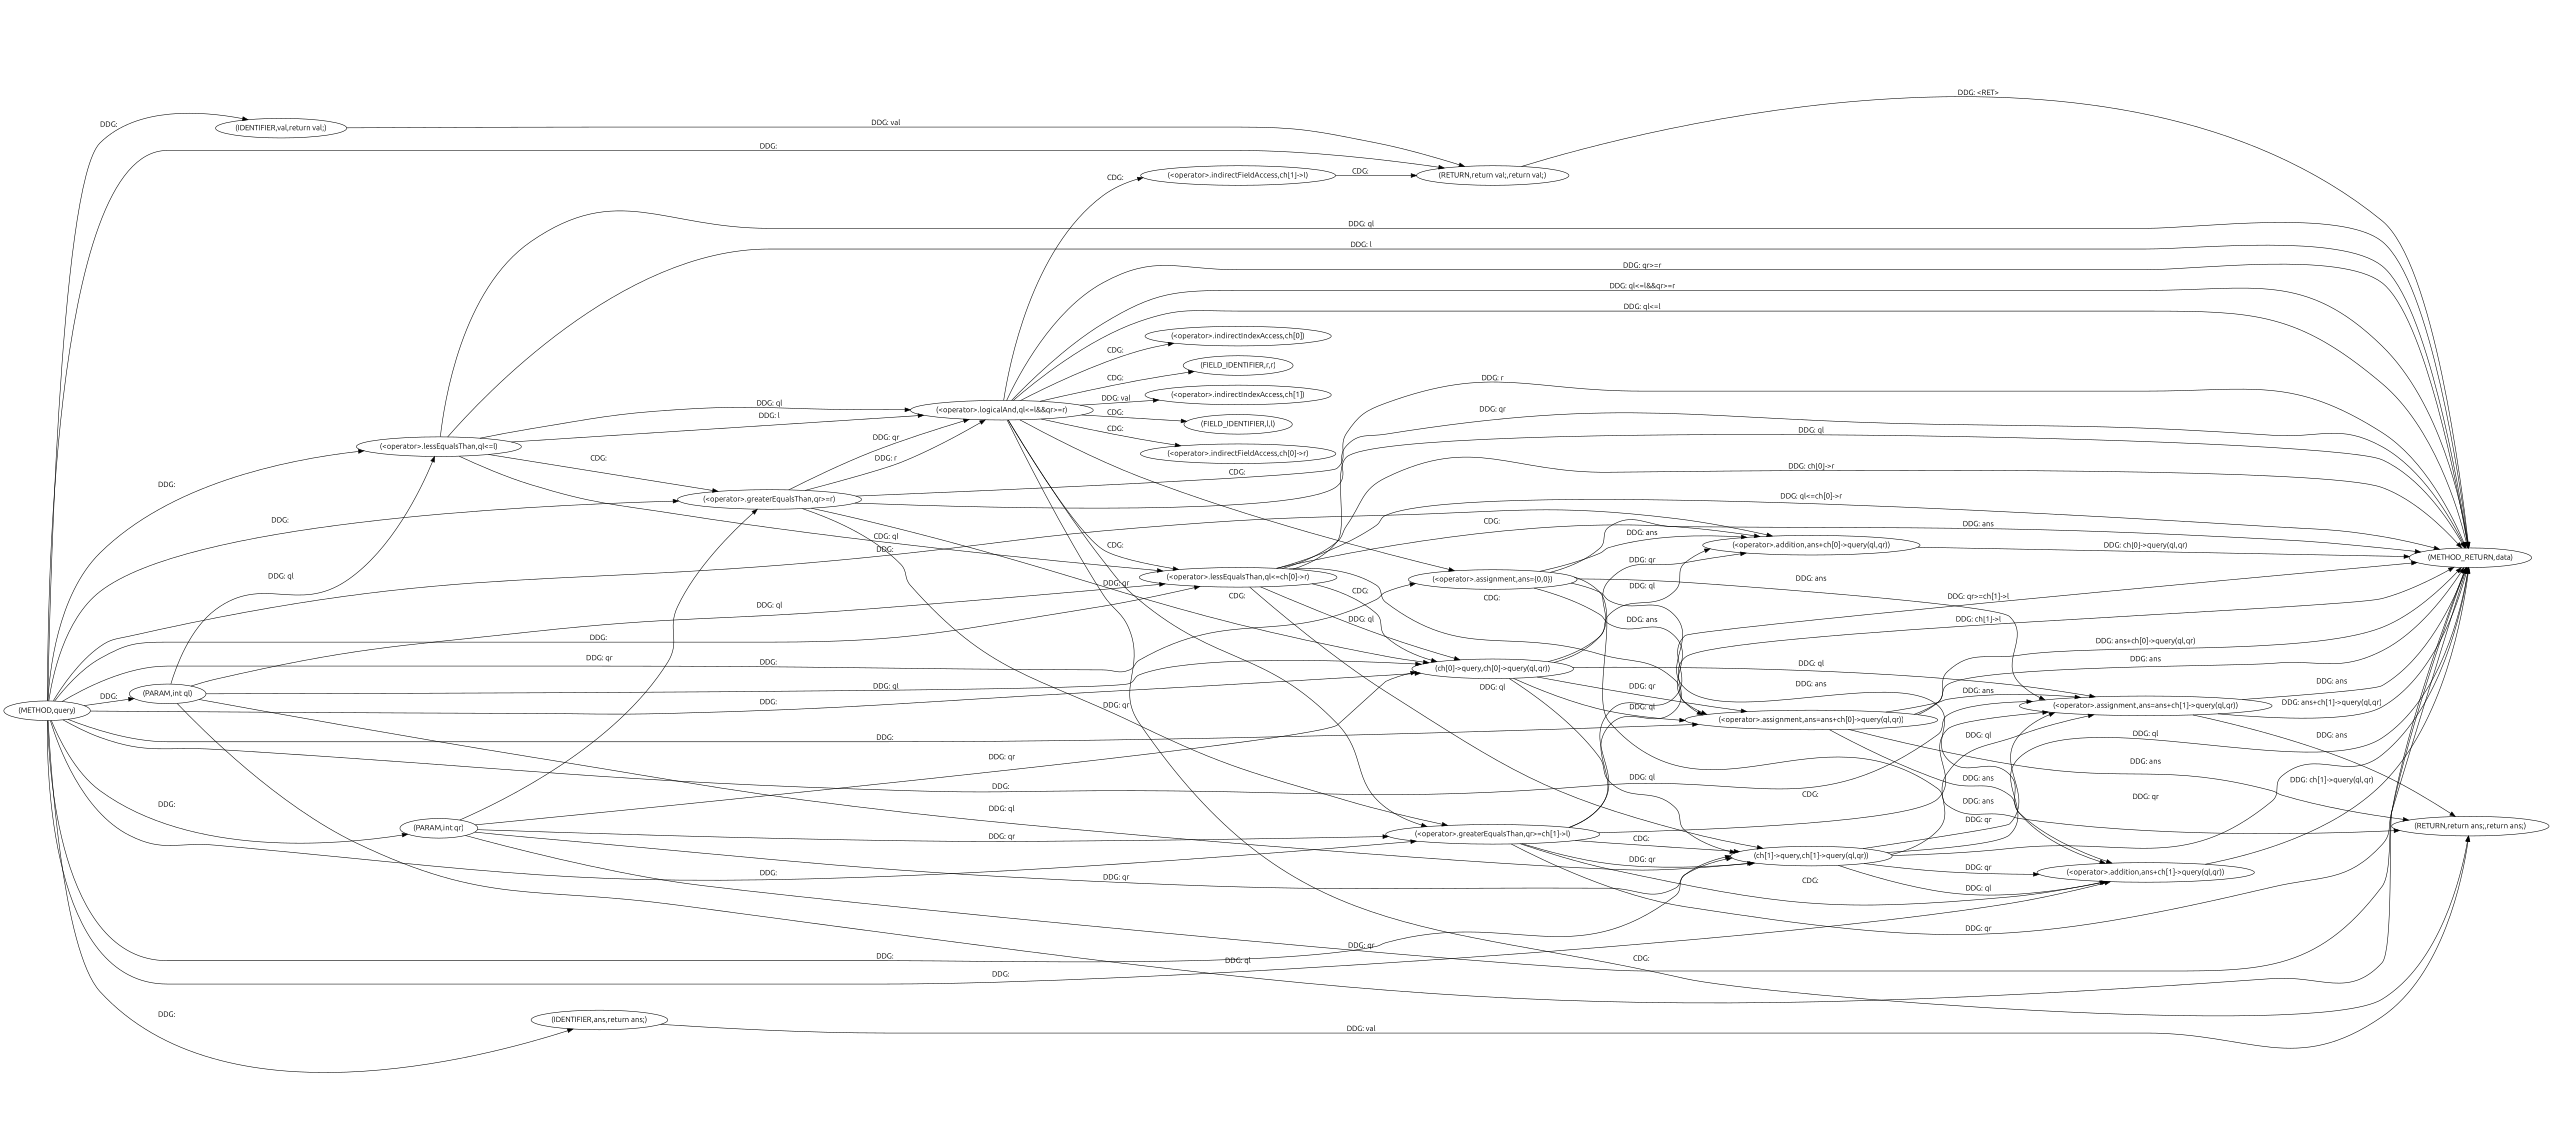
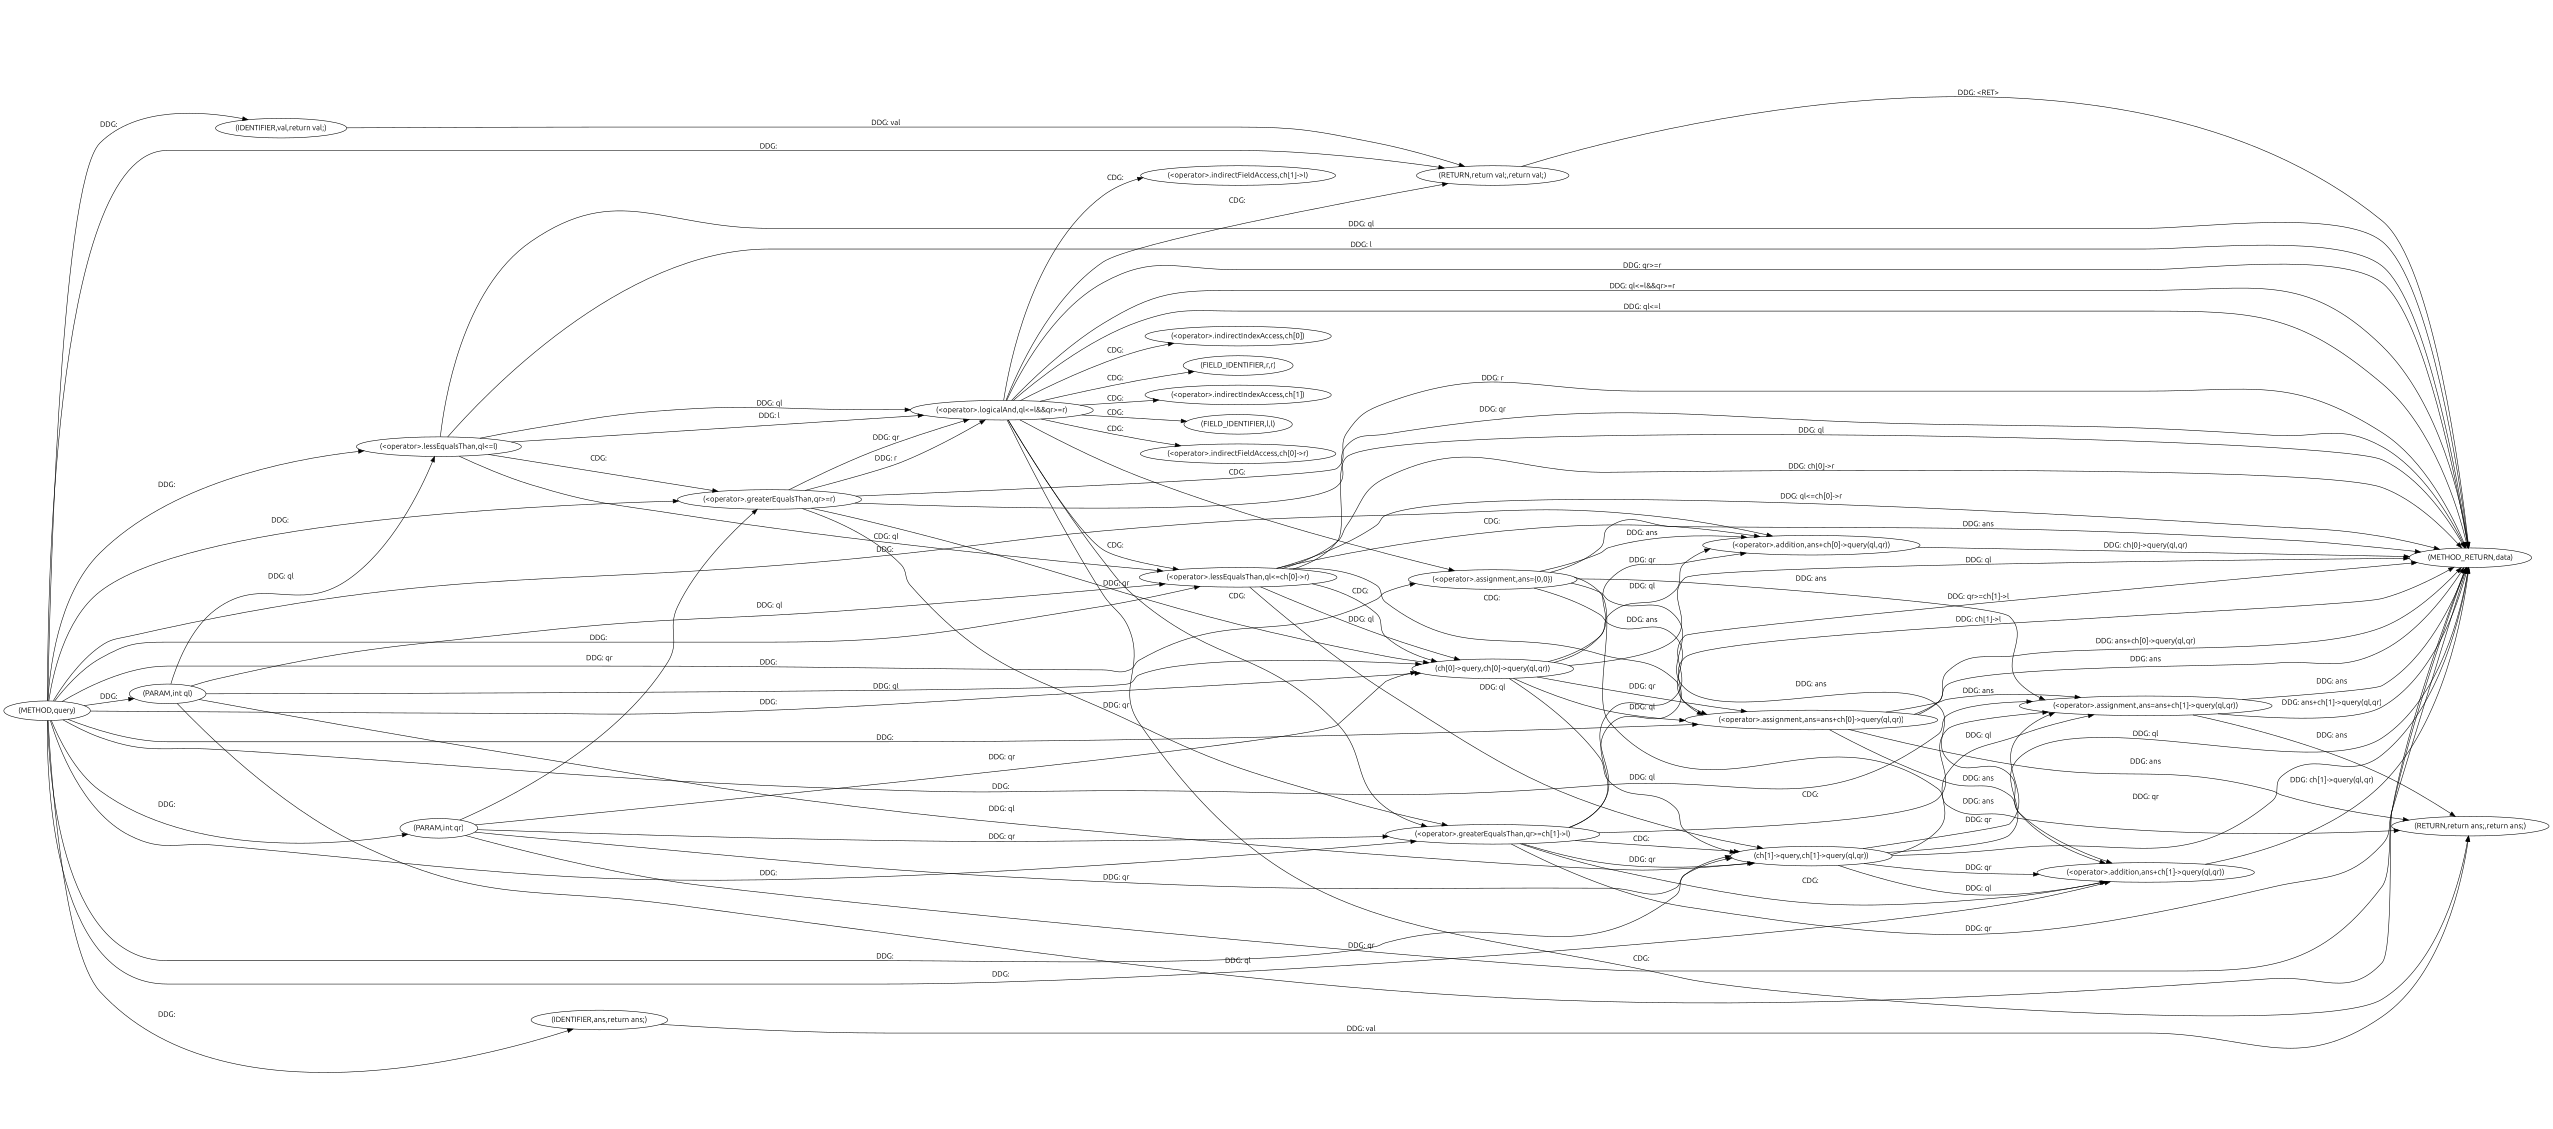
edge "(<operator>.indirectFieldAccess,ch[1]->l)" -> "(RETURN,return val;,return val;)": now "(<operator>.logicalAnd,ql<=l&&qr>=r)" -> "(RETURN,return val;,return val;)"
edge "(<operator>.logicalAnd,ql<=l&&qr>=r)" -> "(<operator>.indirectIndexAccess,ch[1])": label "DDG: val" -> "CDG: "
edge "(ch[0]->query,ch[0]->query(ql,qr))" -> "(<operator>.assignment,ans=ans+ch[1]->query(ql,qr))": now "(ch[0]->query,ch[0]->query(ql,qr))" -> "(METHOD_RETURN,data)"
